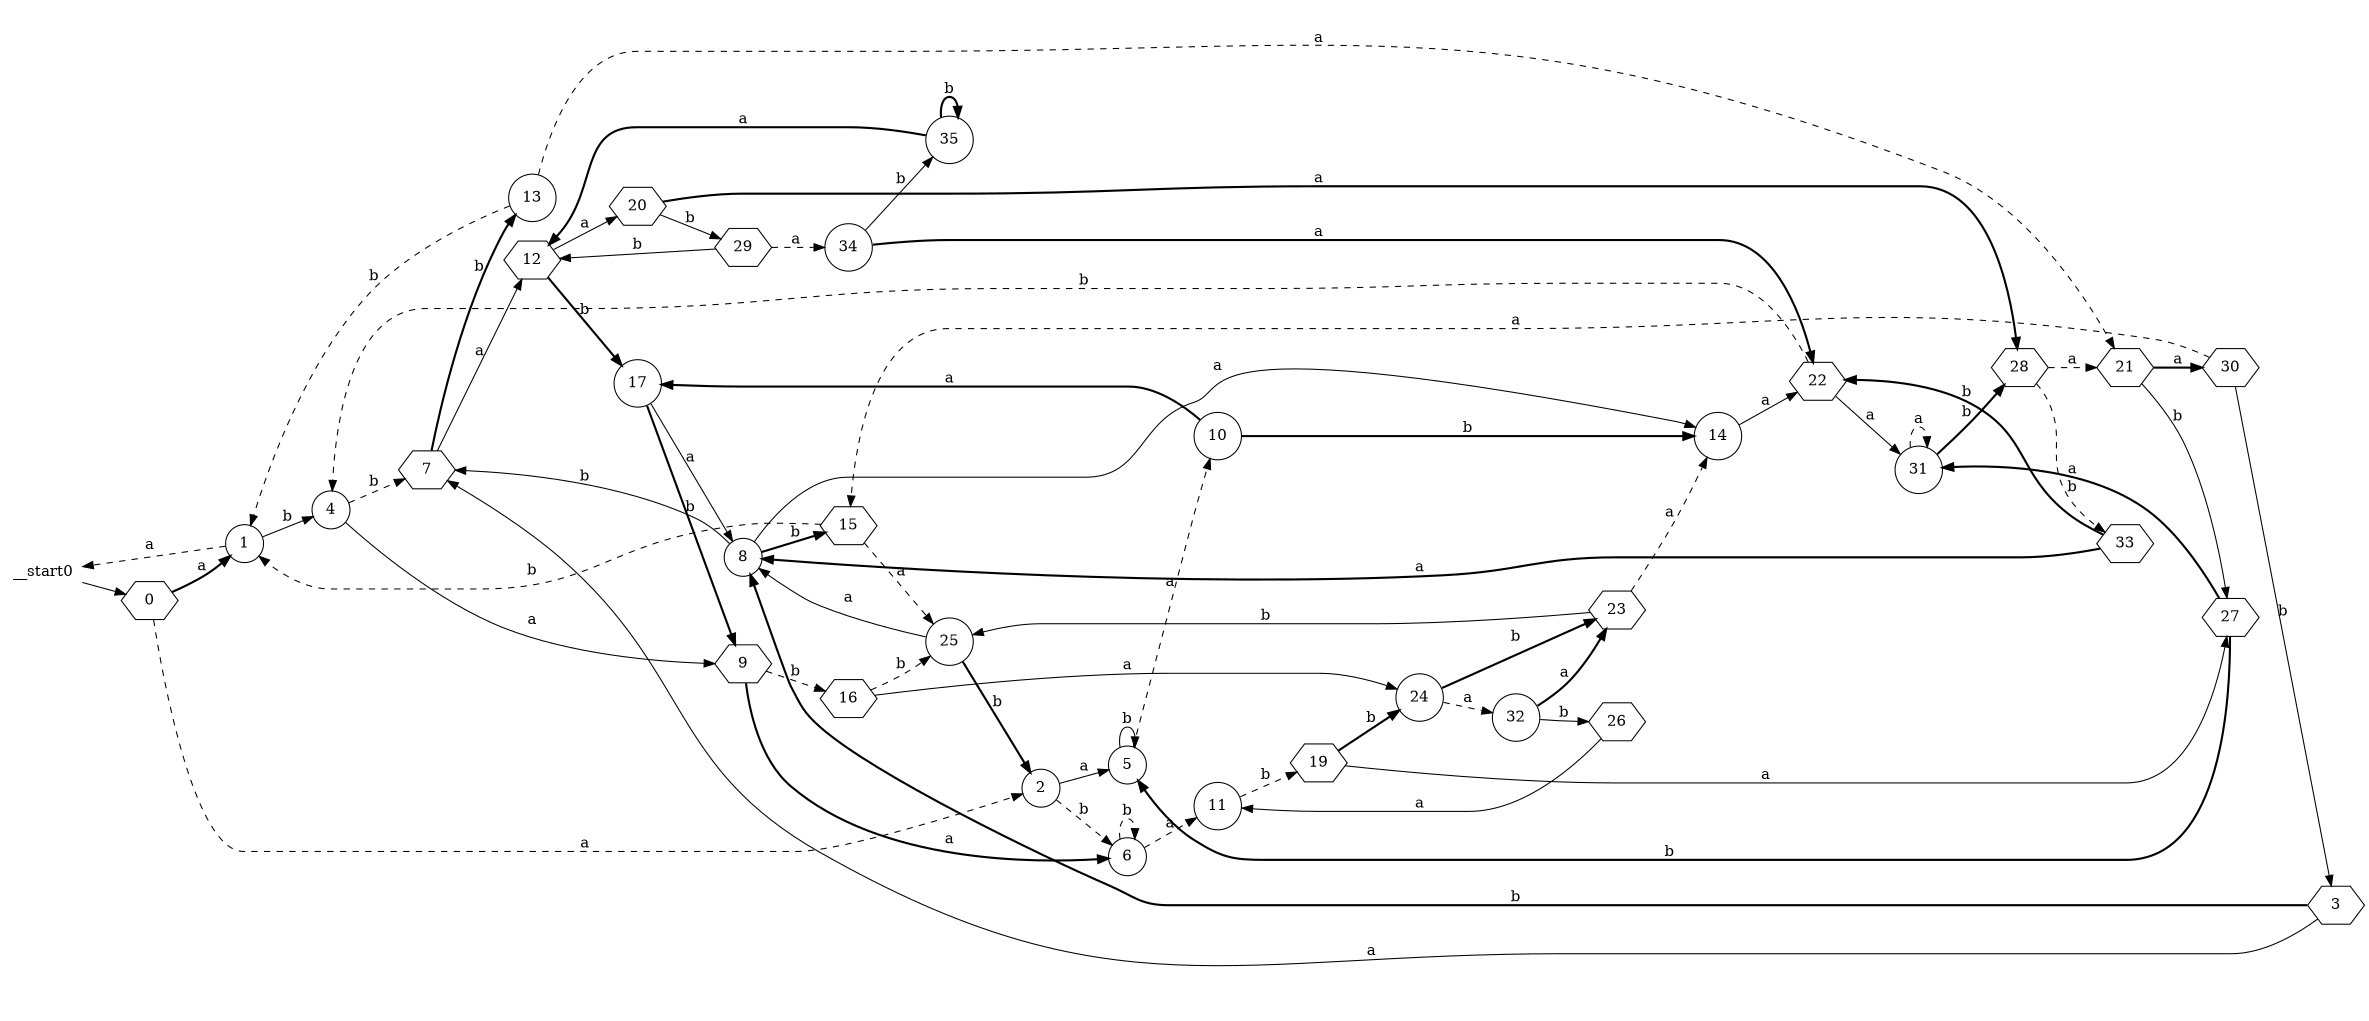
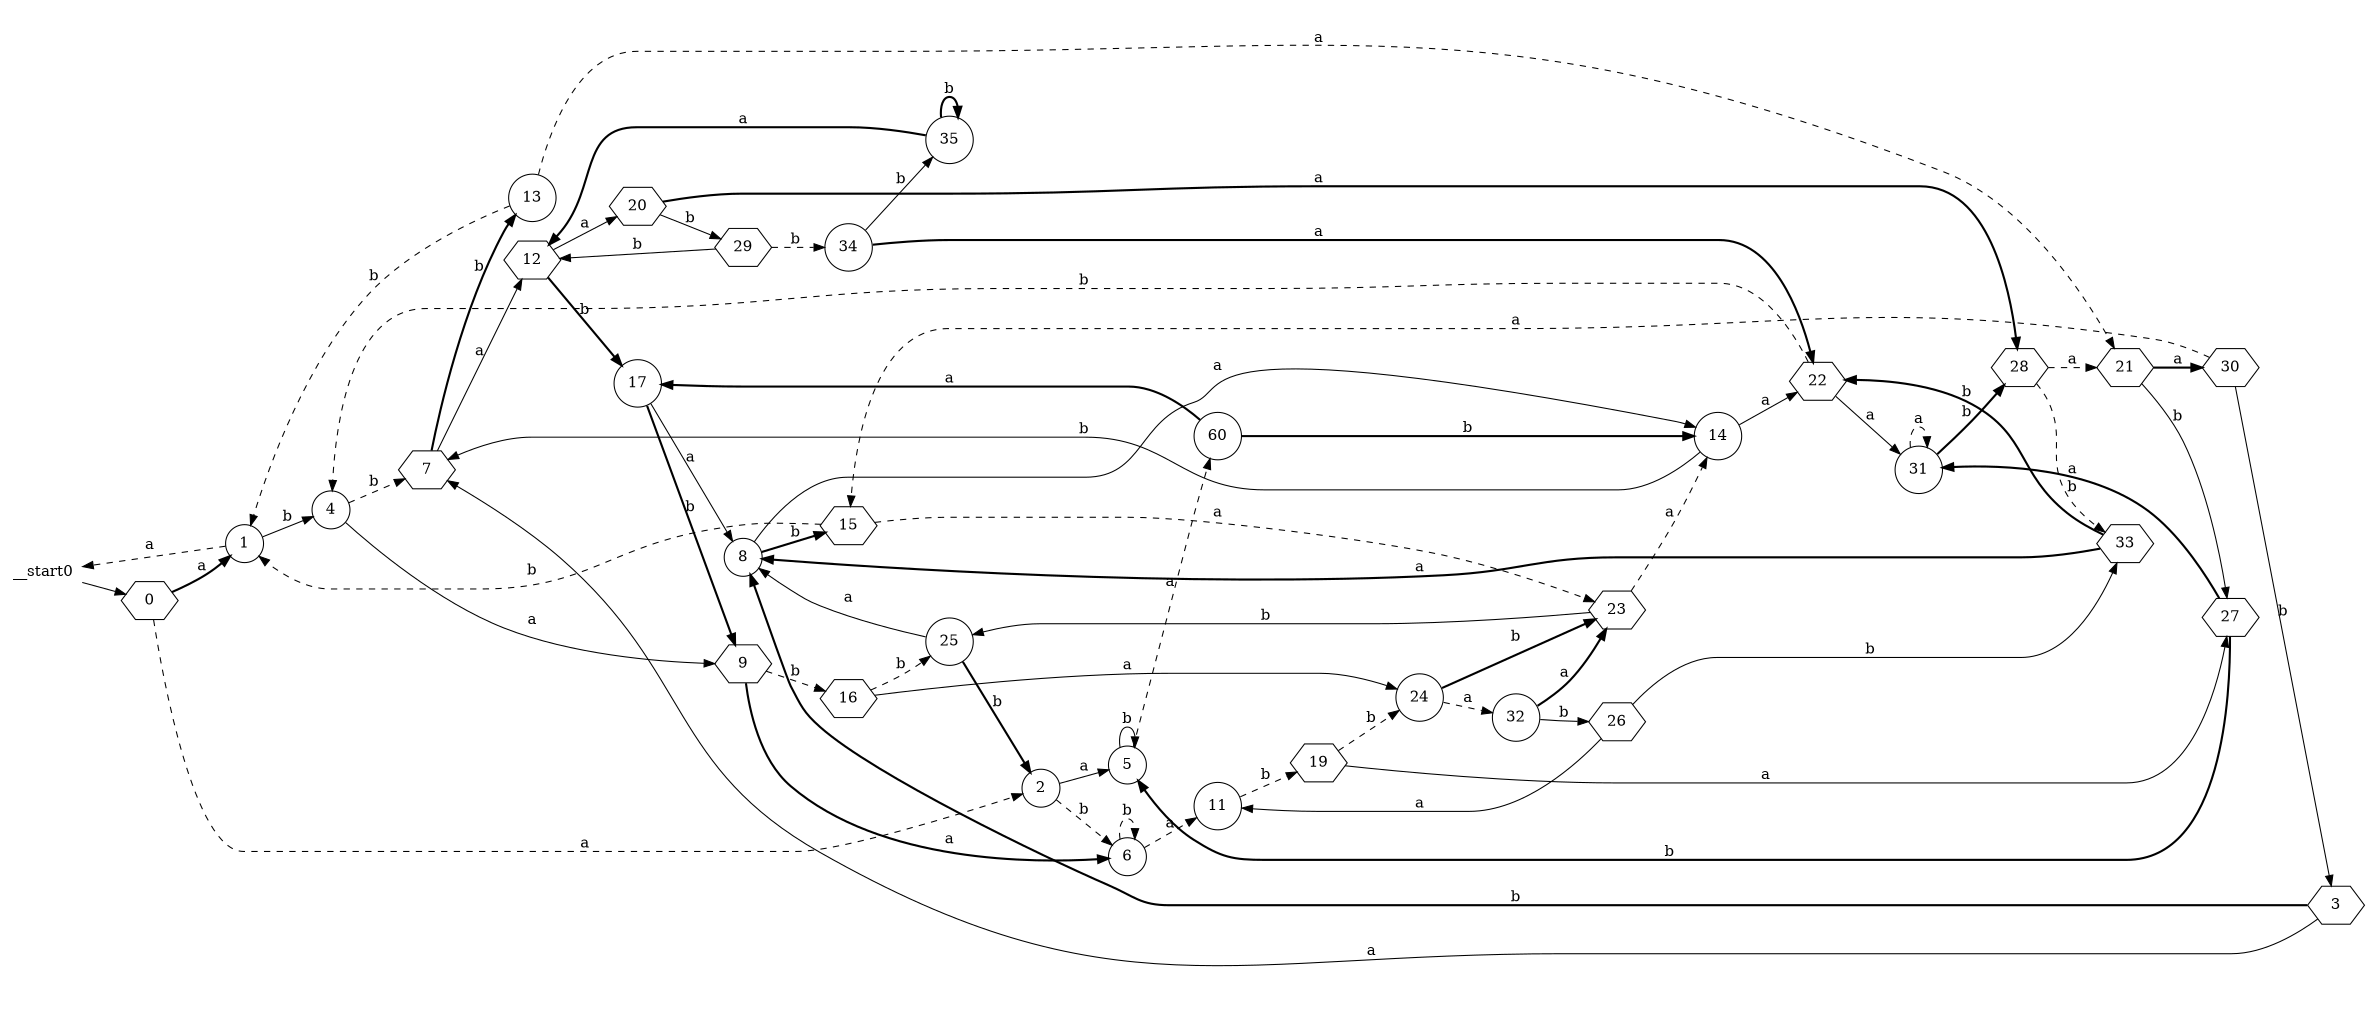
edge "29" -> "34": label "a" -> "b"
node "10": label "10" -> "60"
edge "8" -> "7": now "14" -> "7"
edge "15" -> "25": now "15" -> "23"
edge "26" -> "33": added, label "b"
edge "19" -> "24": style bold -> dashed
